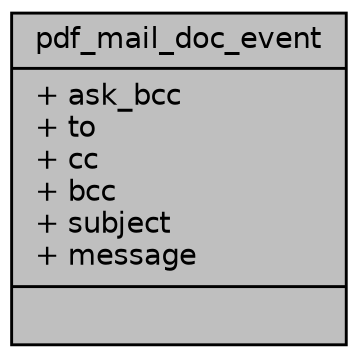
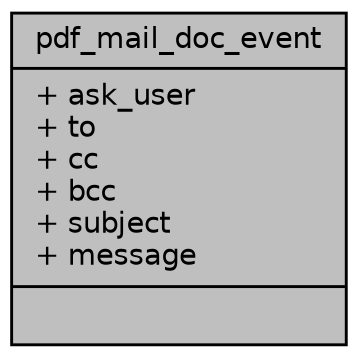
node "pdf_mail_doc_event": text "+ ask_bcc" -> "+ ask_user"
